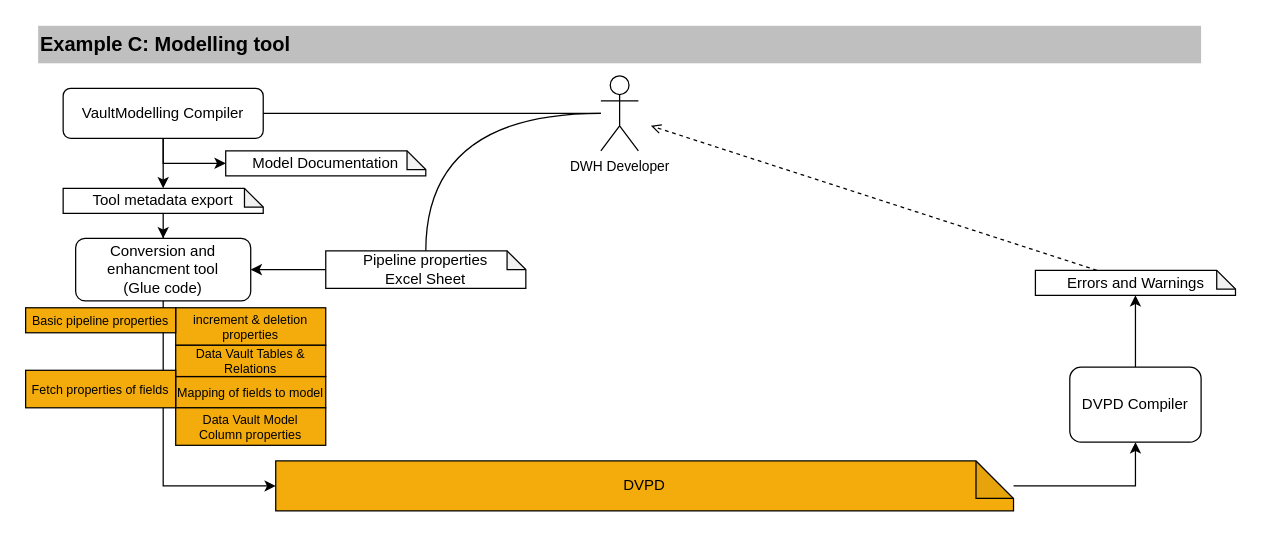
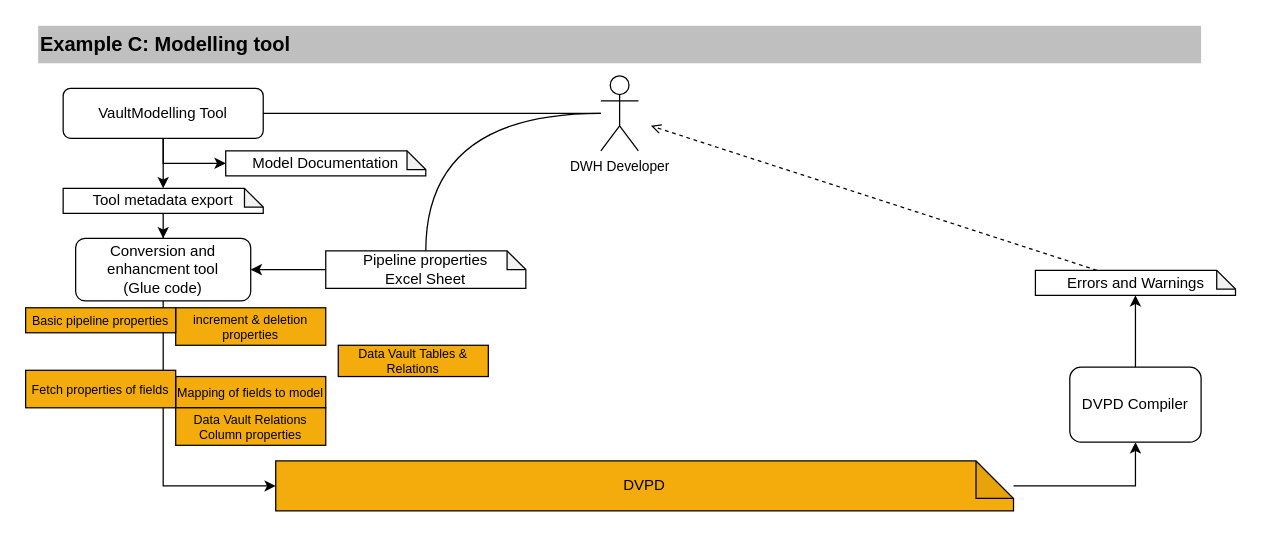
node "VaultModelling Compiler": label "VaultModelling Compiler" -> "VaultModelling Tool"
node "Data Vault Tables & Relations": moved (251, 361) -> (413, 361)
node "Data Vault ModelColumn properties": label "Data Vault ModelColumn properties" -> "Data Vault RelationsColumn properties"
